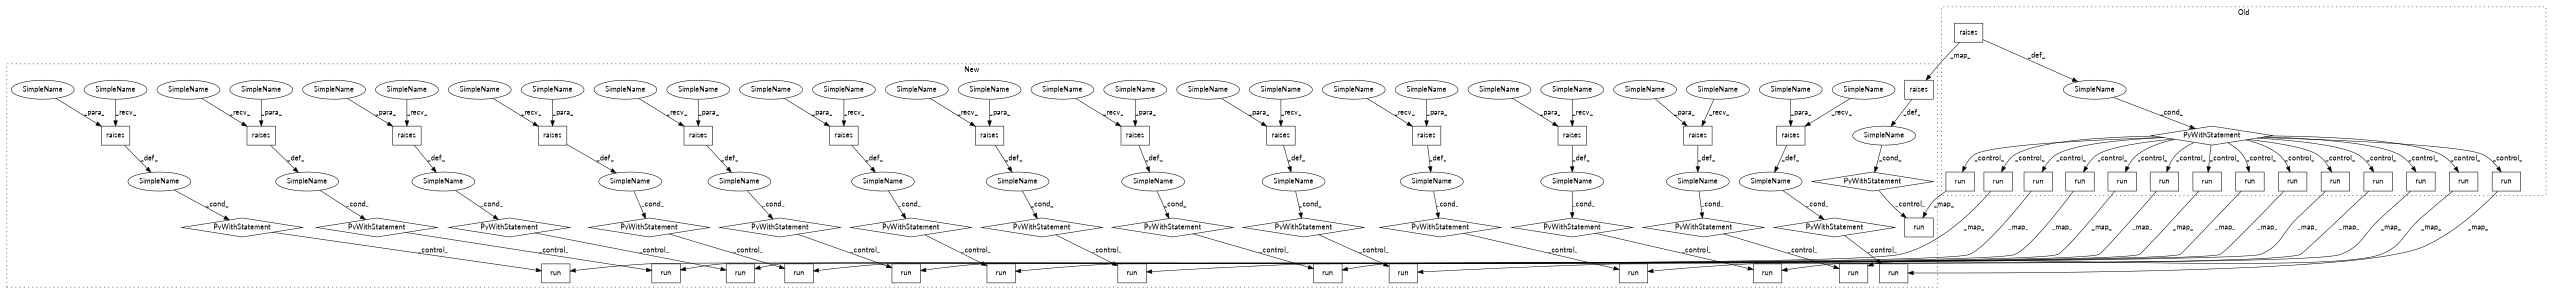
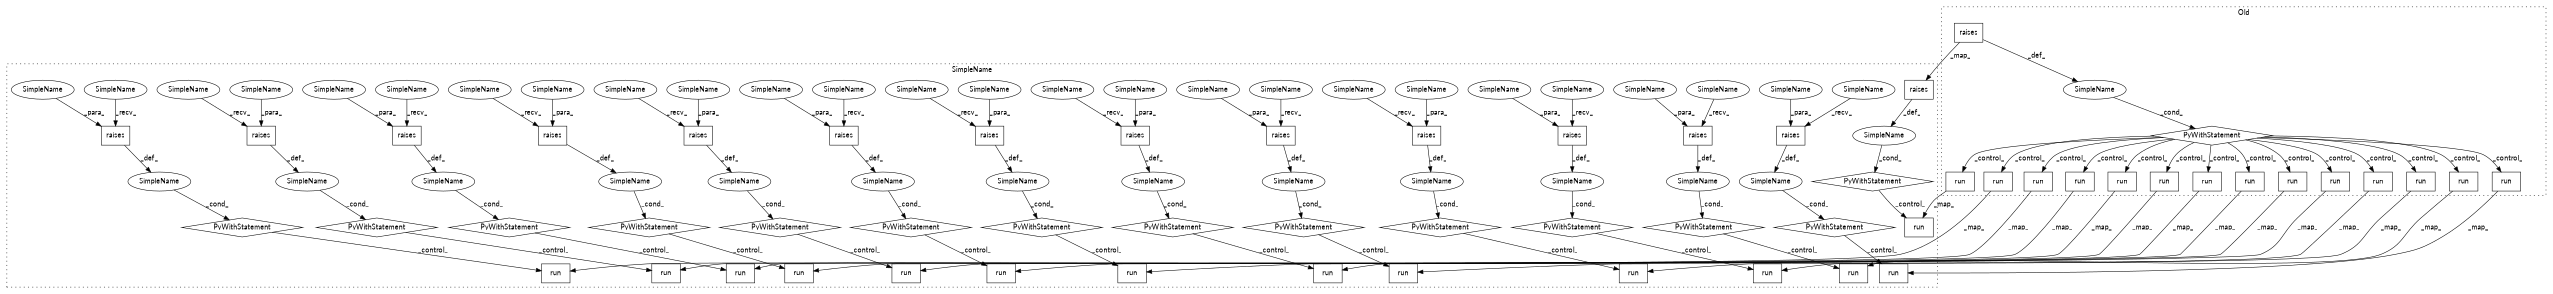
cluster "New": label "New" -> "SimpleName"
